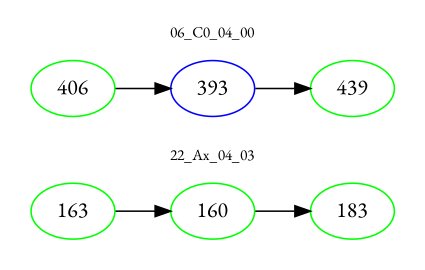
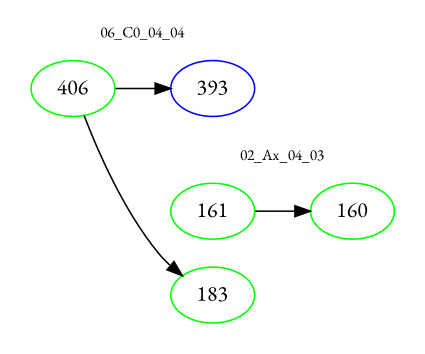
cluster "06_C0_04_00": label "06_C0_04_00" -> "06_C0_04_04"
node "439": removed
cluster "22_Ax_04_03": label "22_Ax_04_03" -> "02_Ax_04_03"
node "163": label "163" -> "161"
edge "160" -> "183": now "406" -> "183"
